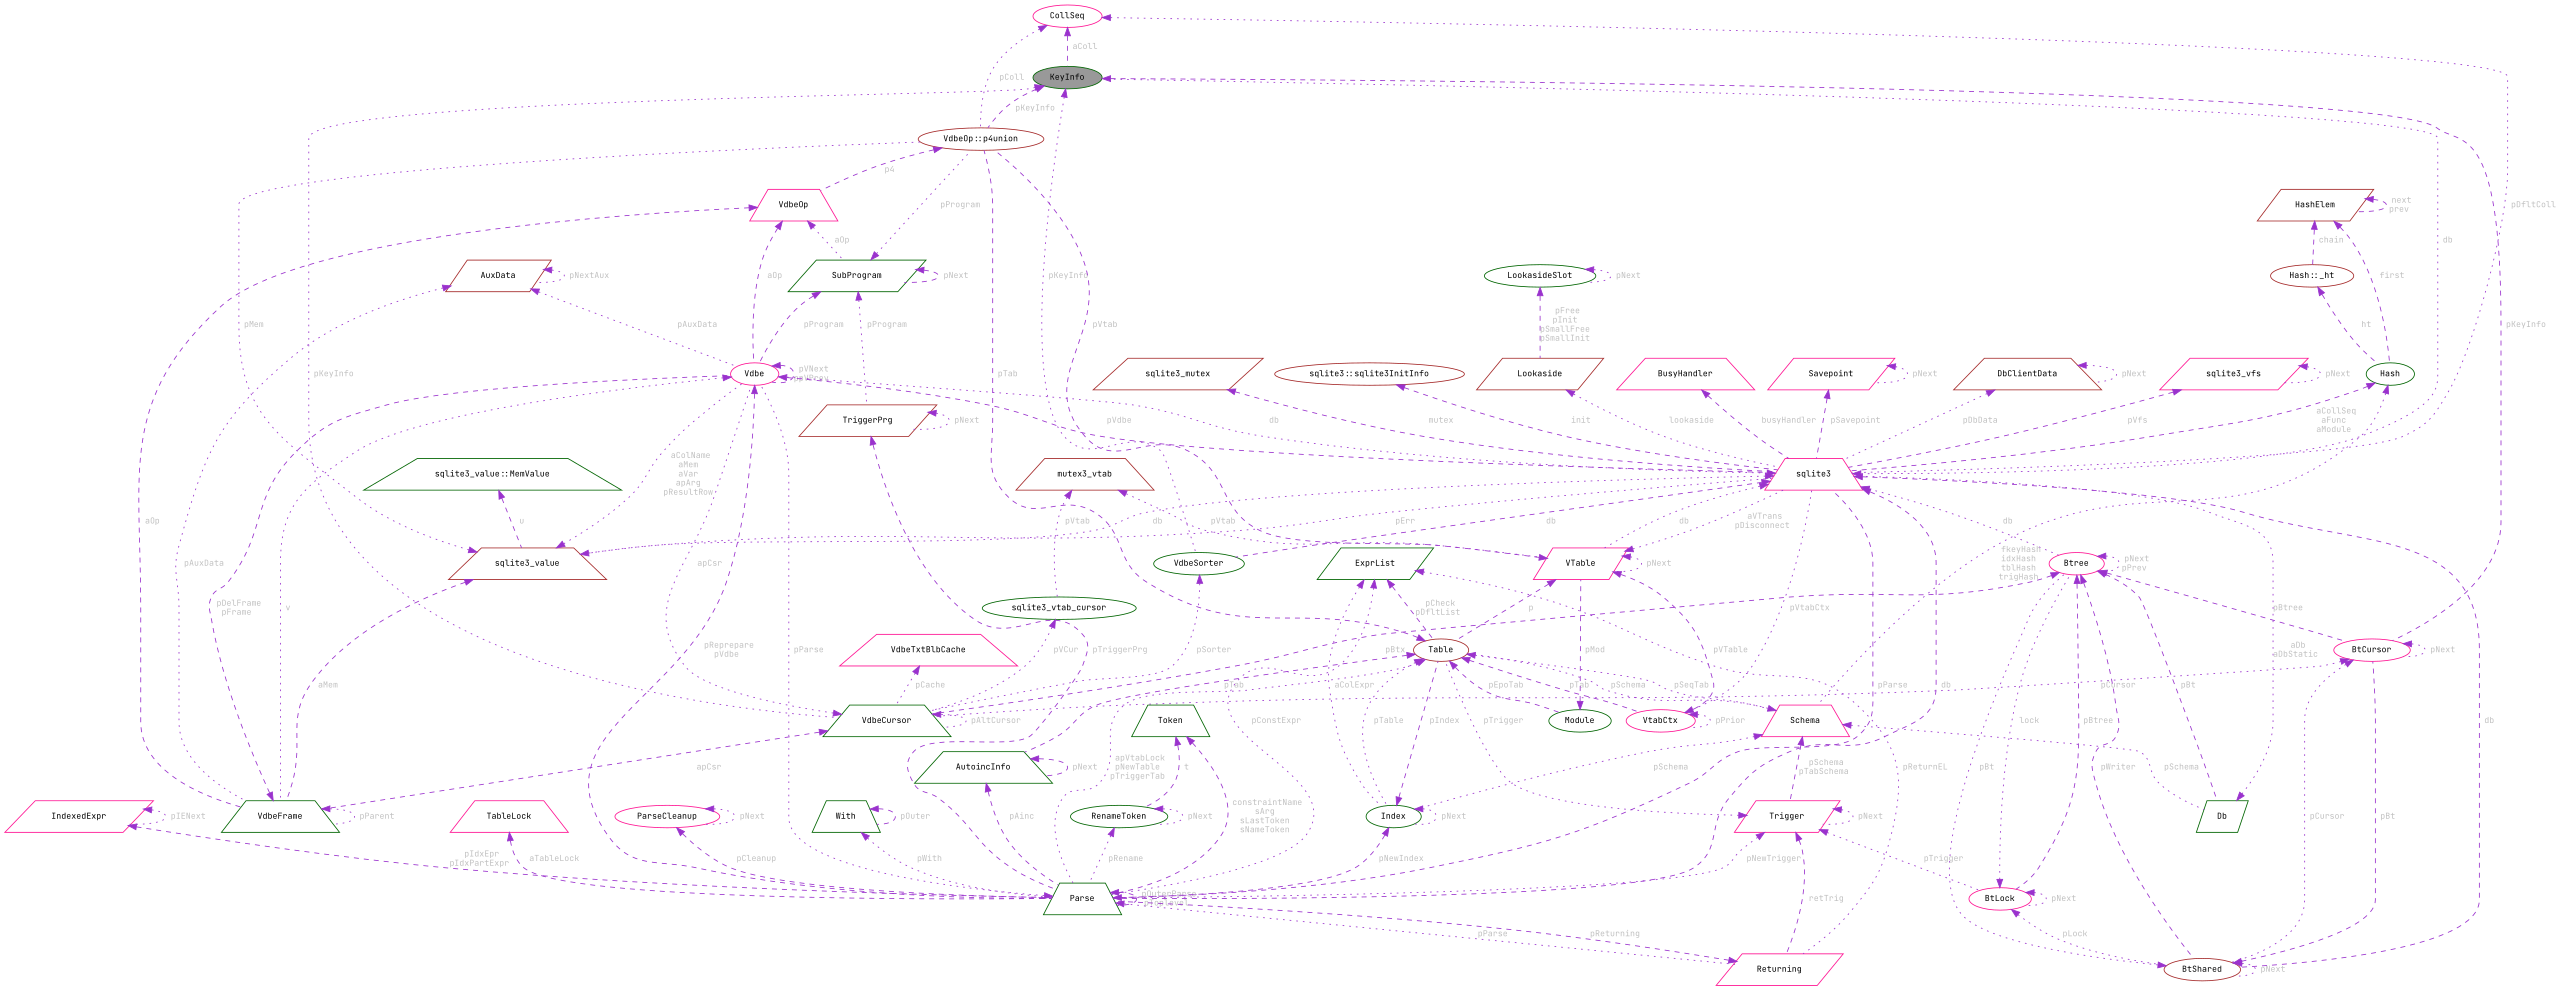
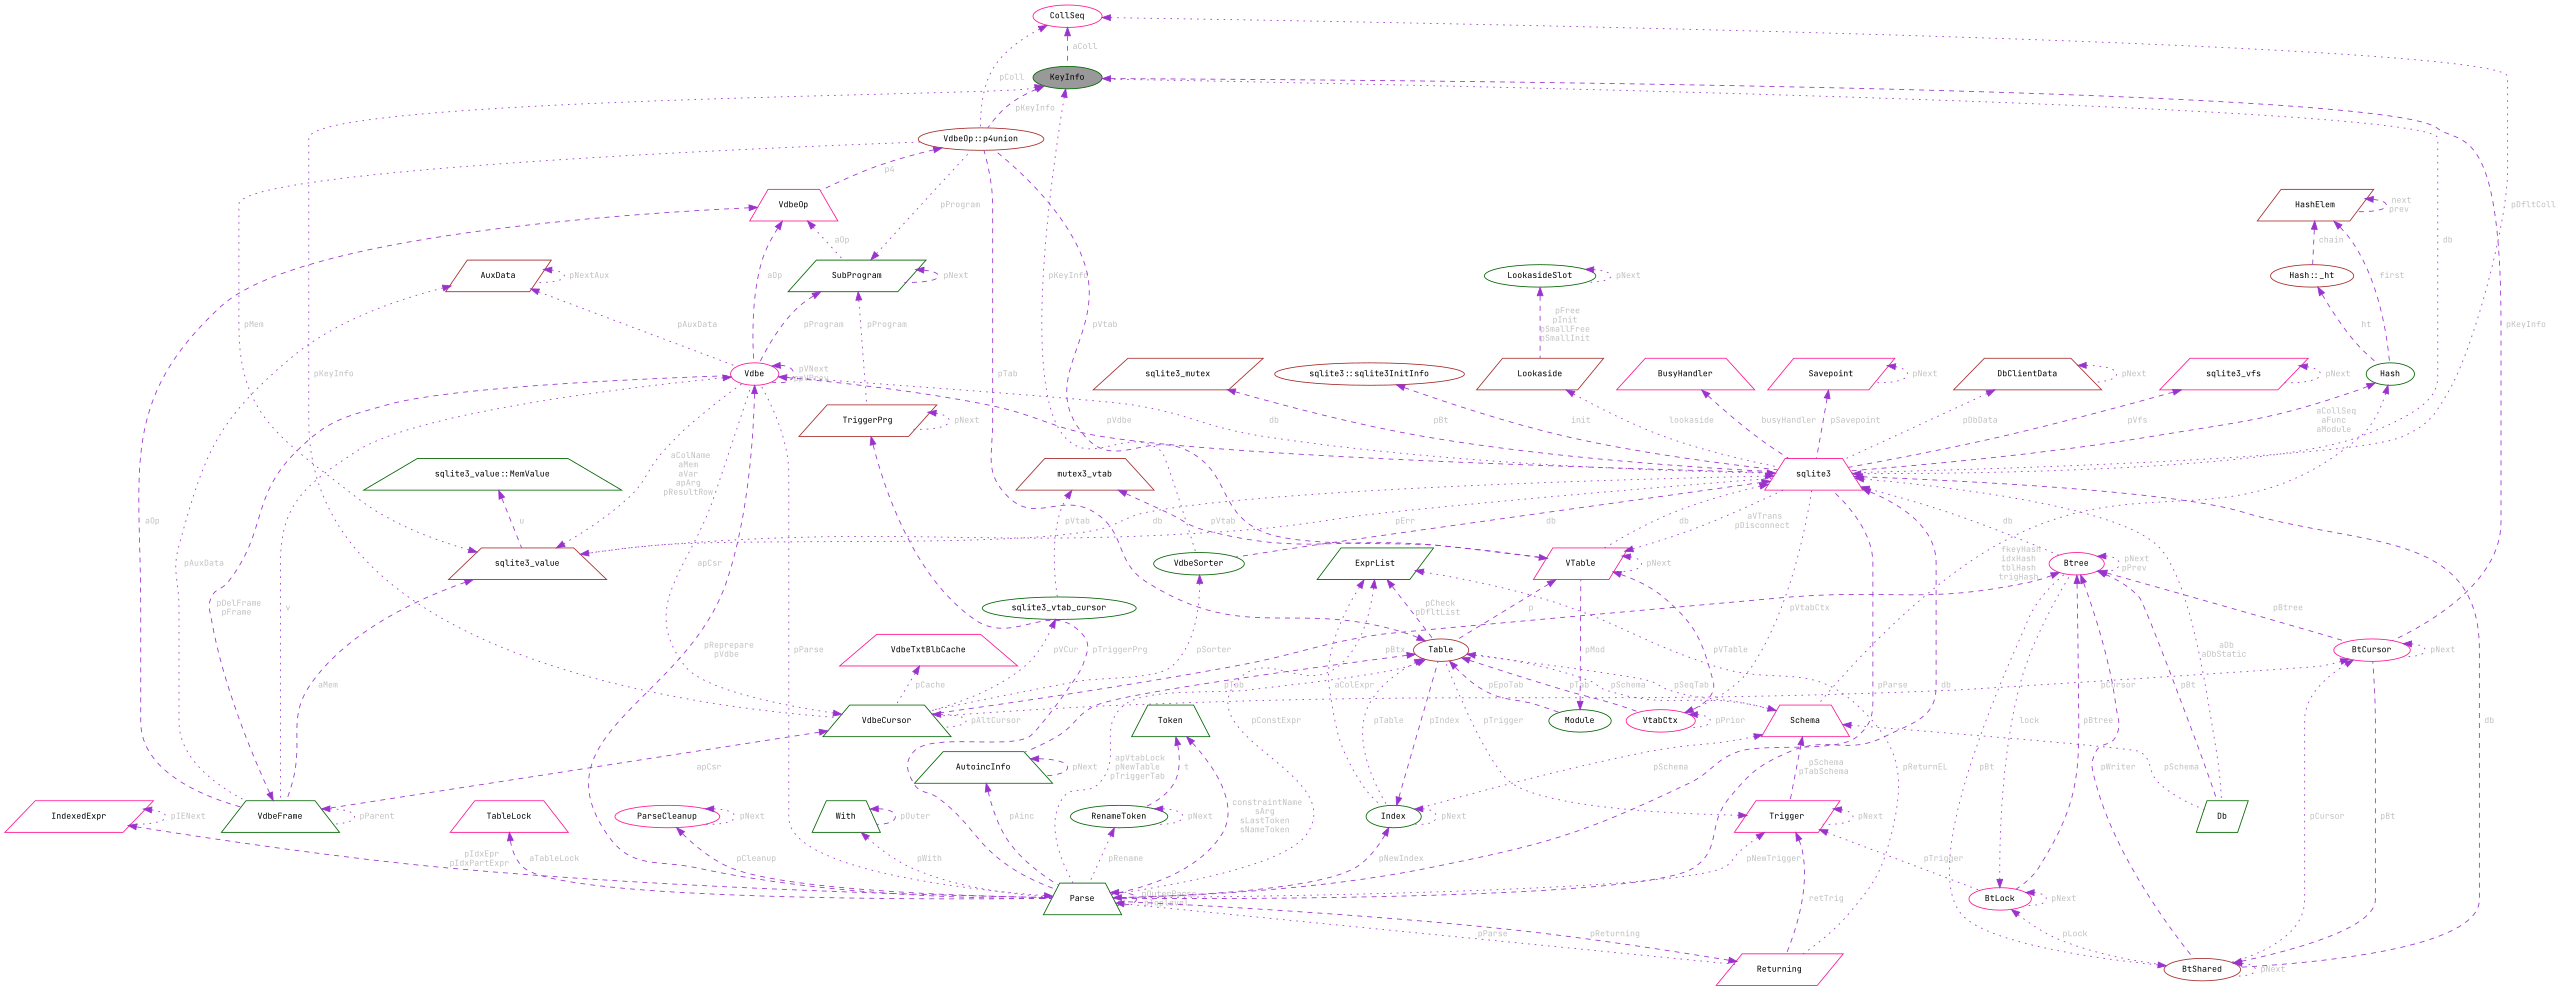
edge "sqlite3" -> "sqlite3_mutex": label " mutex" -> " pBt"
edge "sqlite3" -> "Db": reversed
edge "VTable" -> "mutex3_vtab": style dotted -> dashed
